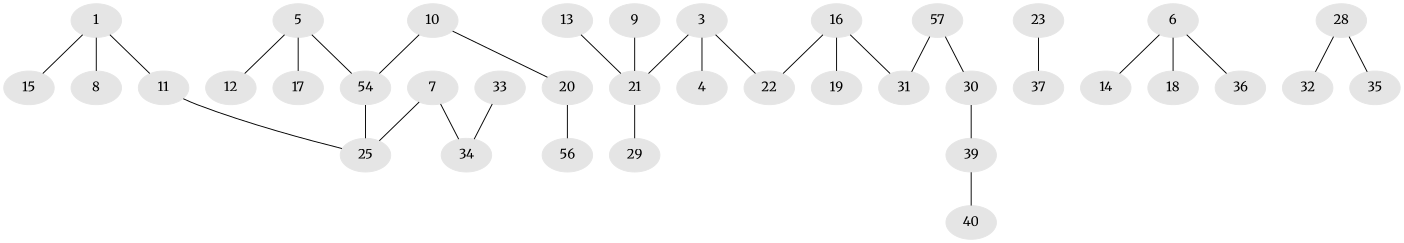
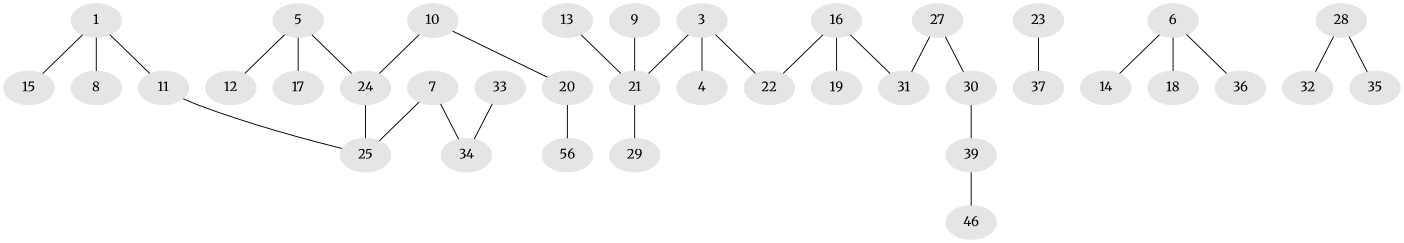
node "57": label "57" -> "27"
node "54": label "54" -> "24"
node "40": label "40" -> "46"
